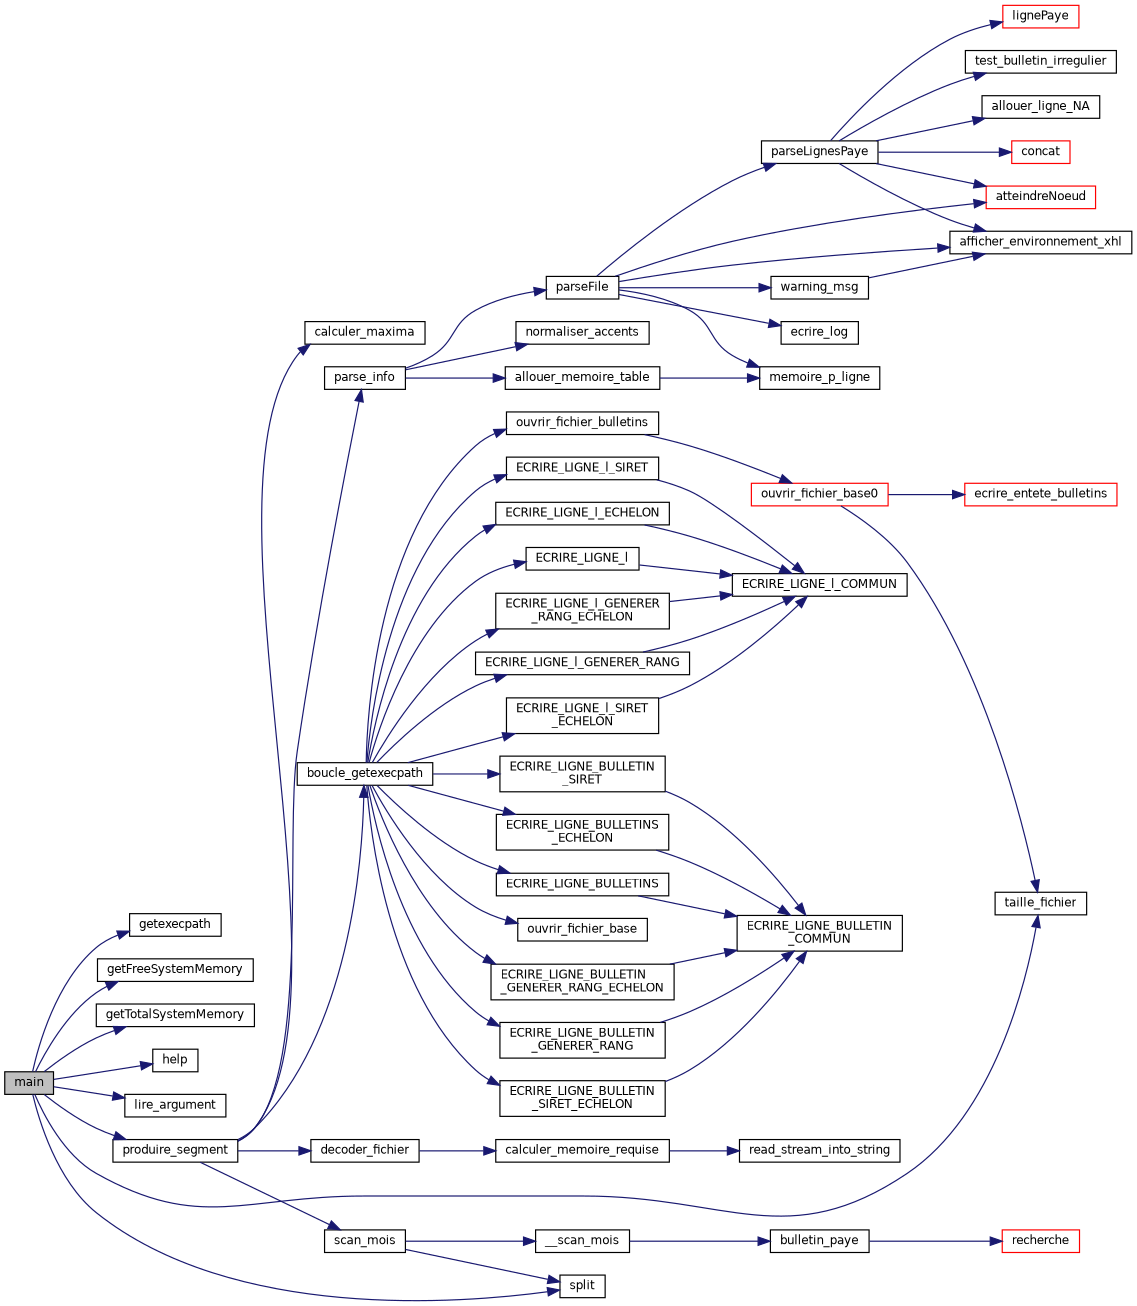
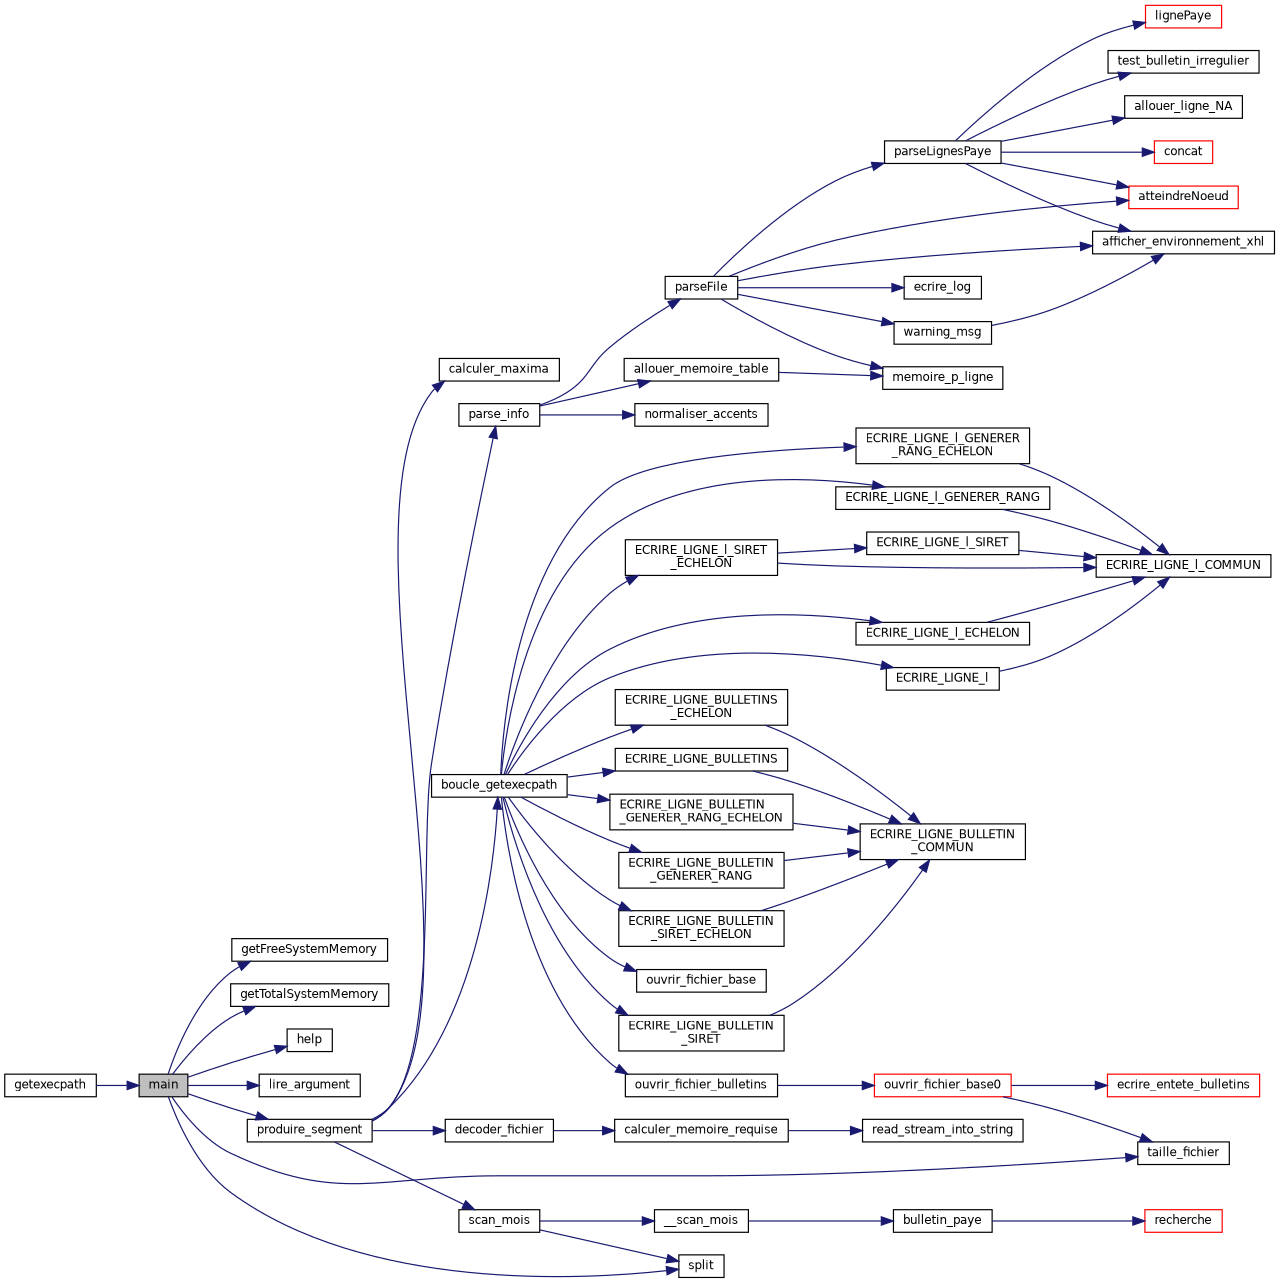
edge "boucle_getexecpath" -> "ECRIRE_LIGNE_l_SIRET": now "ECRIRE_LIGNE_l_SIRET _ECHELON" -> "ECRIRE_LIGNE_l_SIRET"
edge "main" -> "getexecpath": reversed
